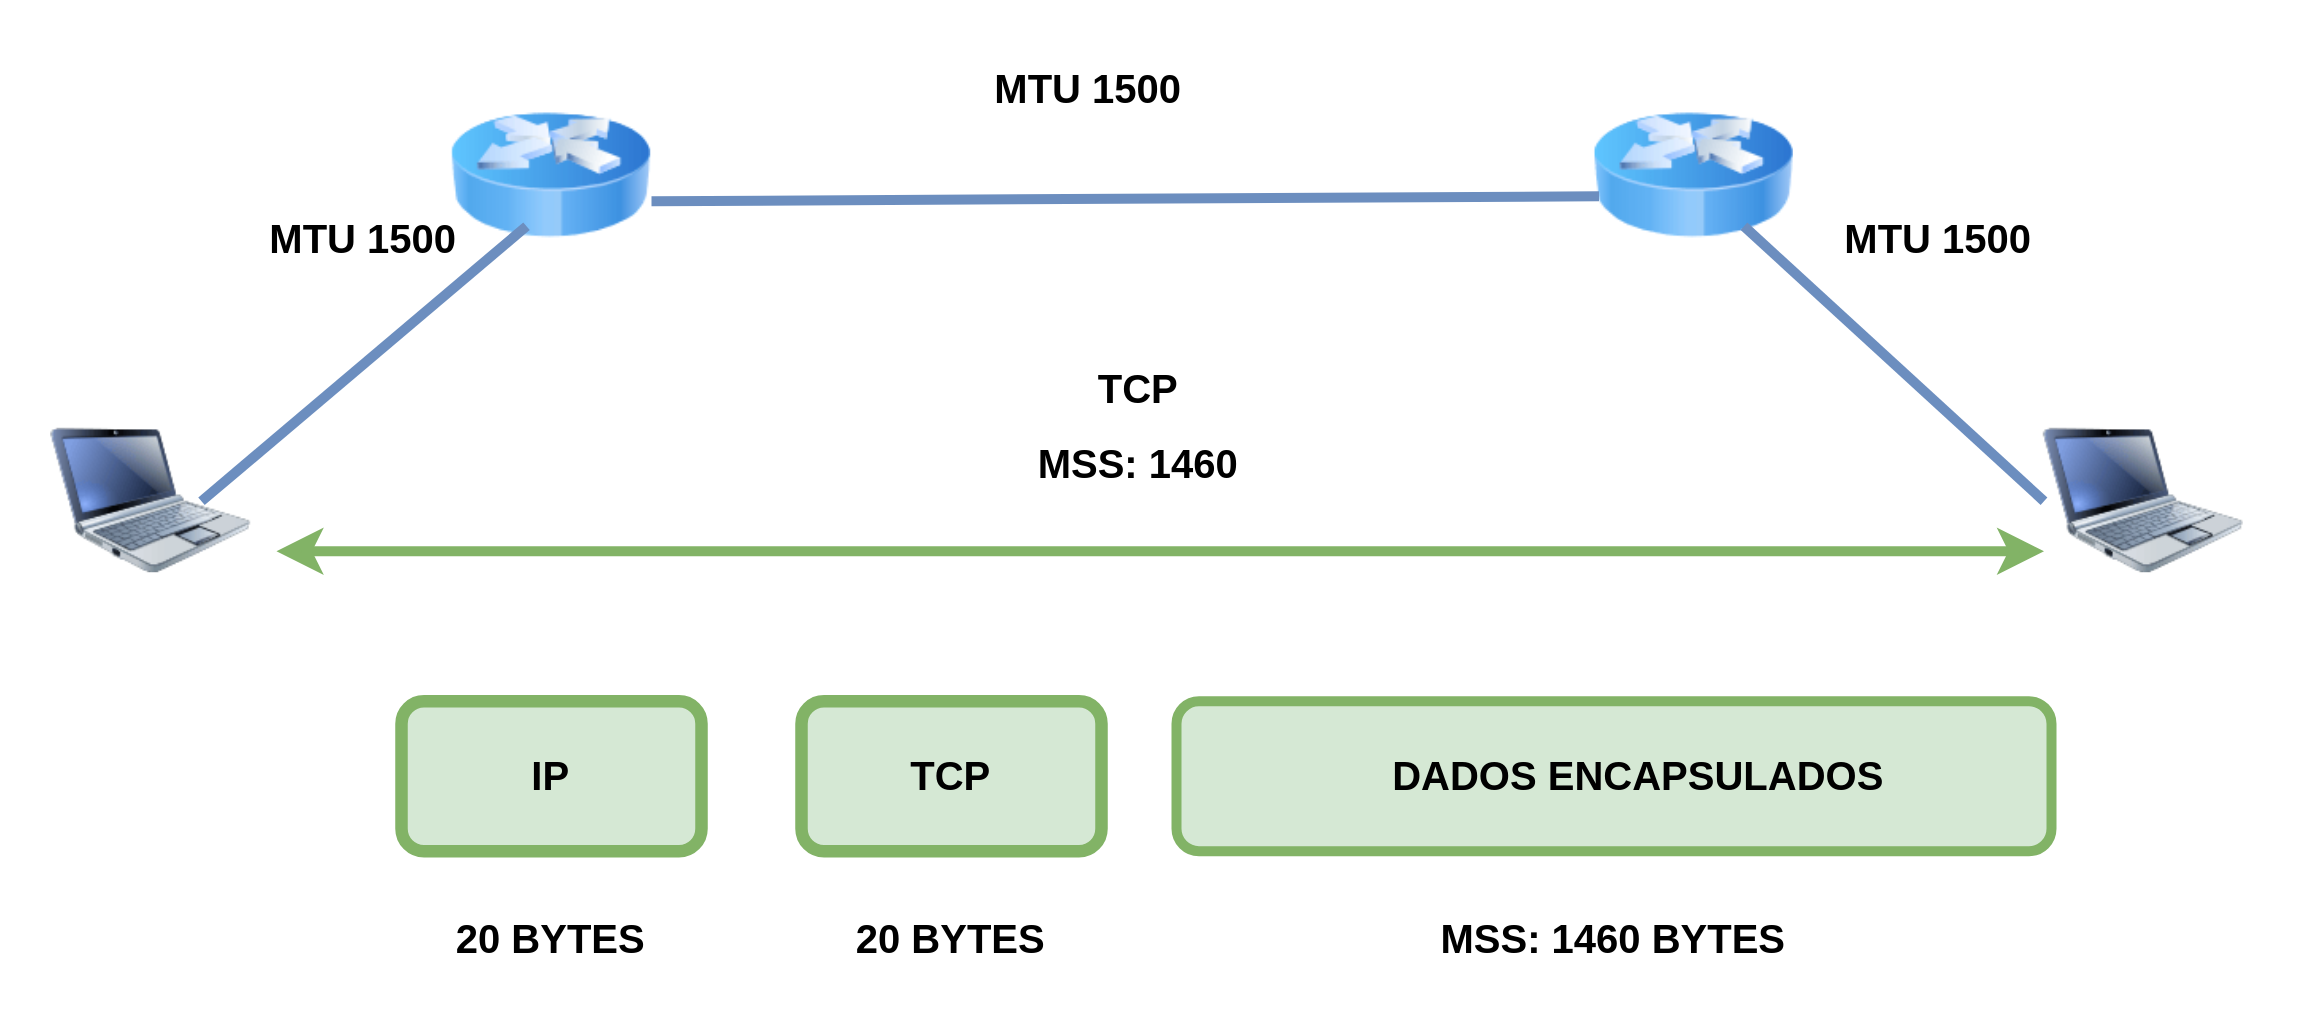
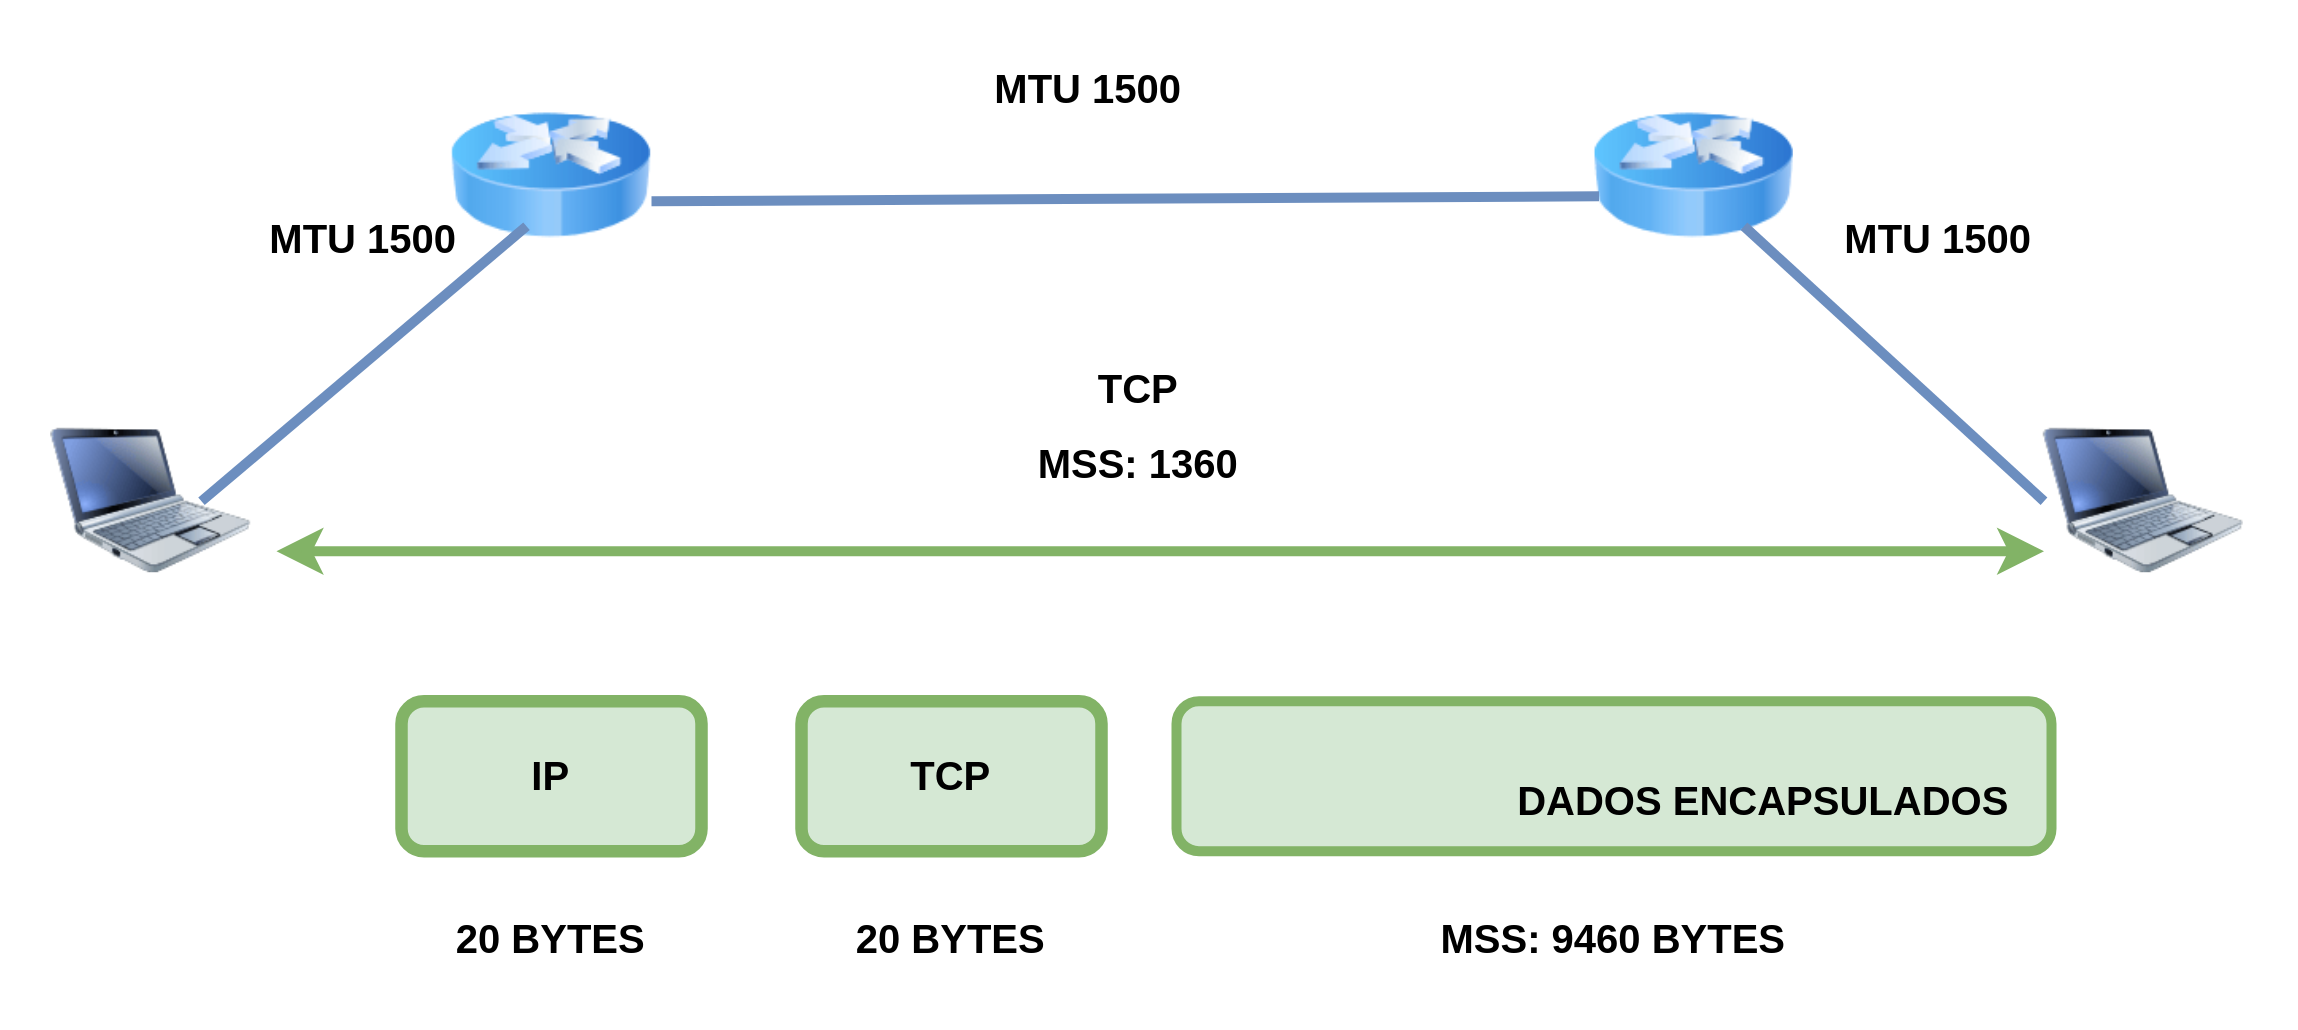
node "MSS: 1460": label "MSS: 1460" -> "MSS: 1360"
node "DADOS ENCAPSULADOS": moved (1639, 776) -> (1764, 801)
node "MSS: 1460 BYTES": label "MSS: 1460 BYTES" -> "MSS: 9460 BYTES"
